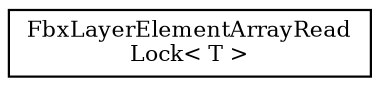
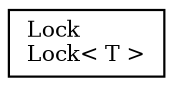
node "FbxLayerElementArrayRead Lock< T >": label "FbxLayerElementArrayRead Lock< T >" -> "Lock Lock< T >"
